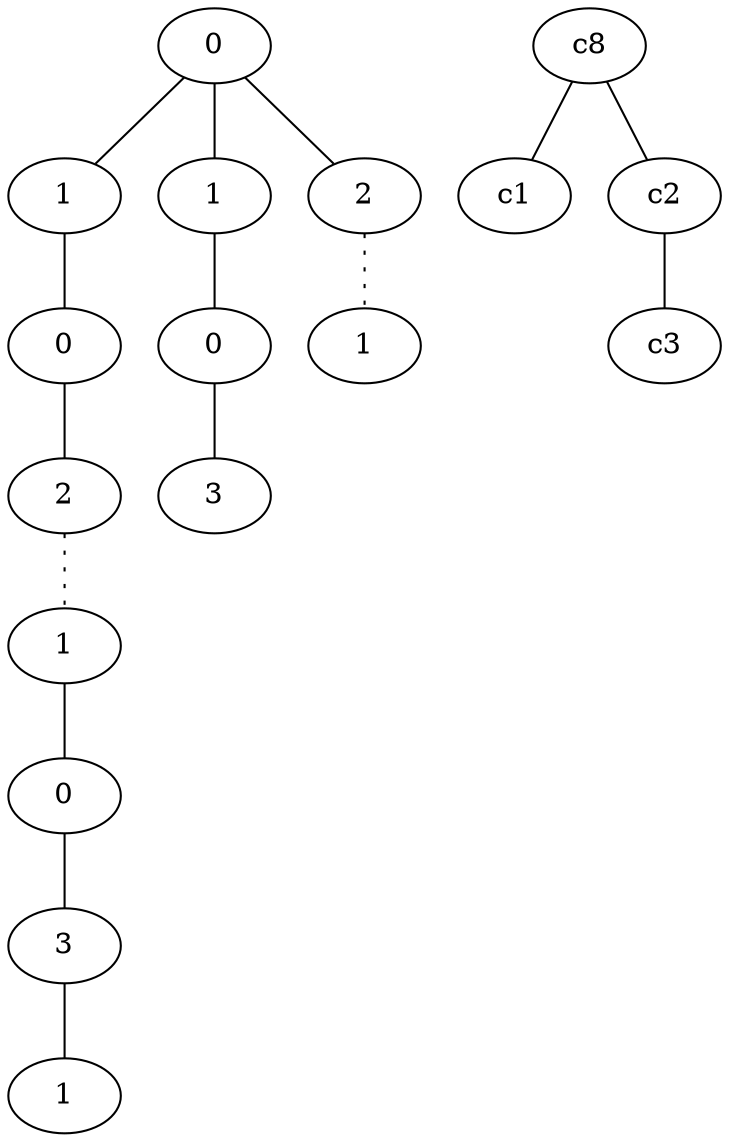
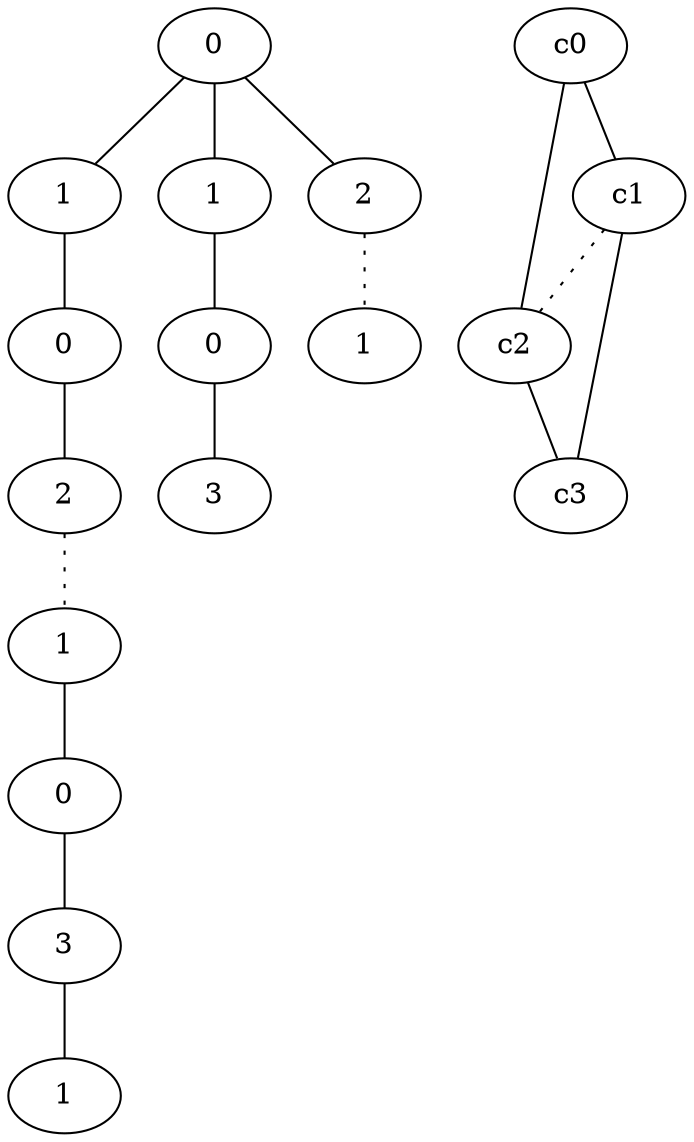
node "c8": label "c8" -> "c0"
edge "c1" -- "c2": added
edge "c1" -- "c3": added
